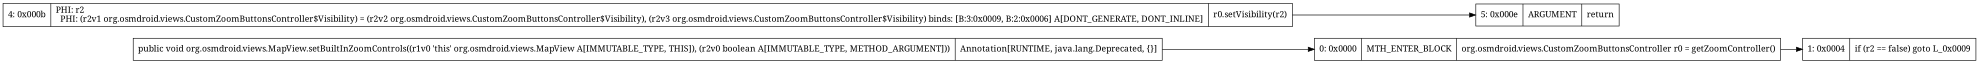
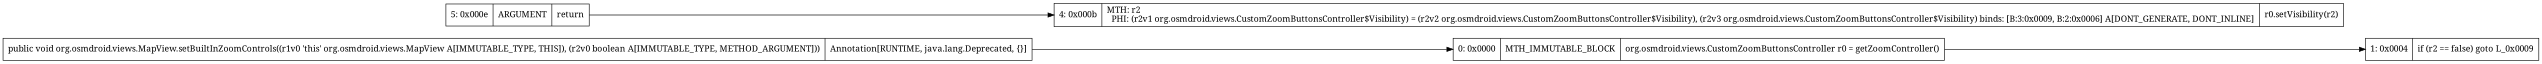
node "4: 0x000b": text "PHI: r2" -> "MTH: r2"
edge "4: 0x000b" -> "5: 0x000e": reversed
node "0: 0x0000": text "MTH_ENTER_BLOCK" -> "MTH_IMMUTABLE_BLOCK"
